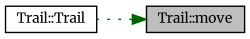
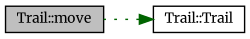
edge "Trail::Trail" -> "Trail::move": reversed
